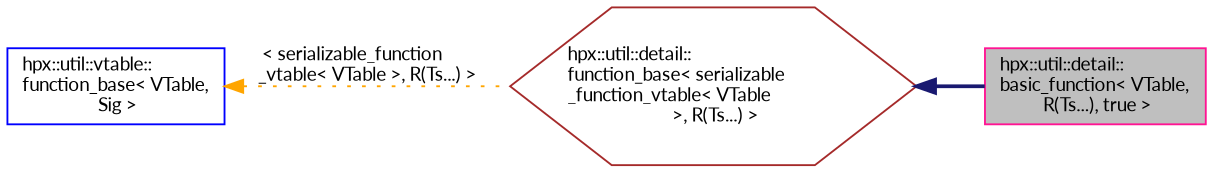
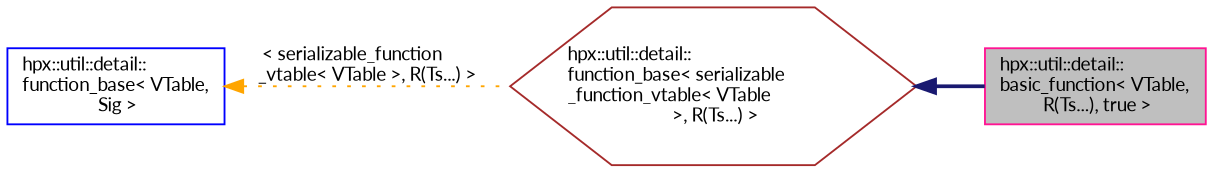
node "hpx::util::vtable:: function_base< VTable, Sig >": label "hpx::util::vtable:: function_base< VTable, Sig >" -> "hpx::util::detail:: function_base< VTable, Sig >"
